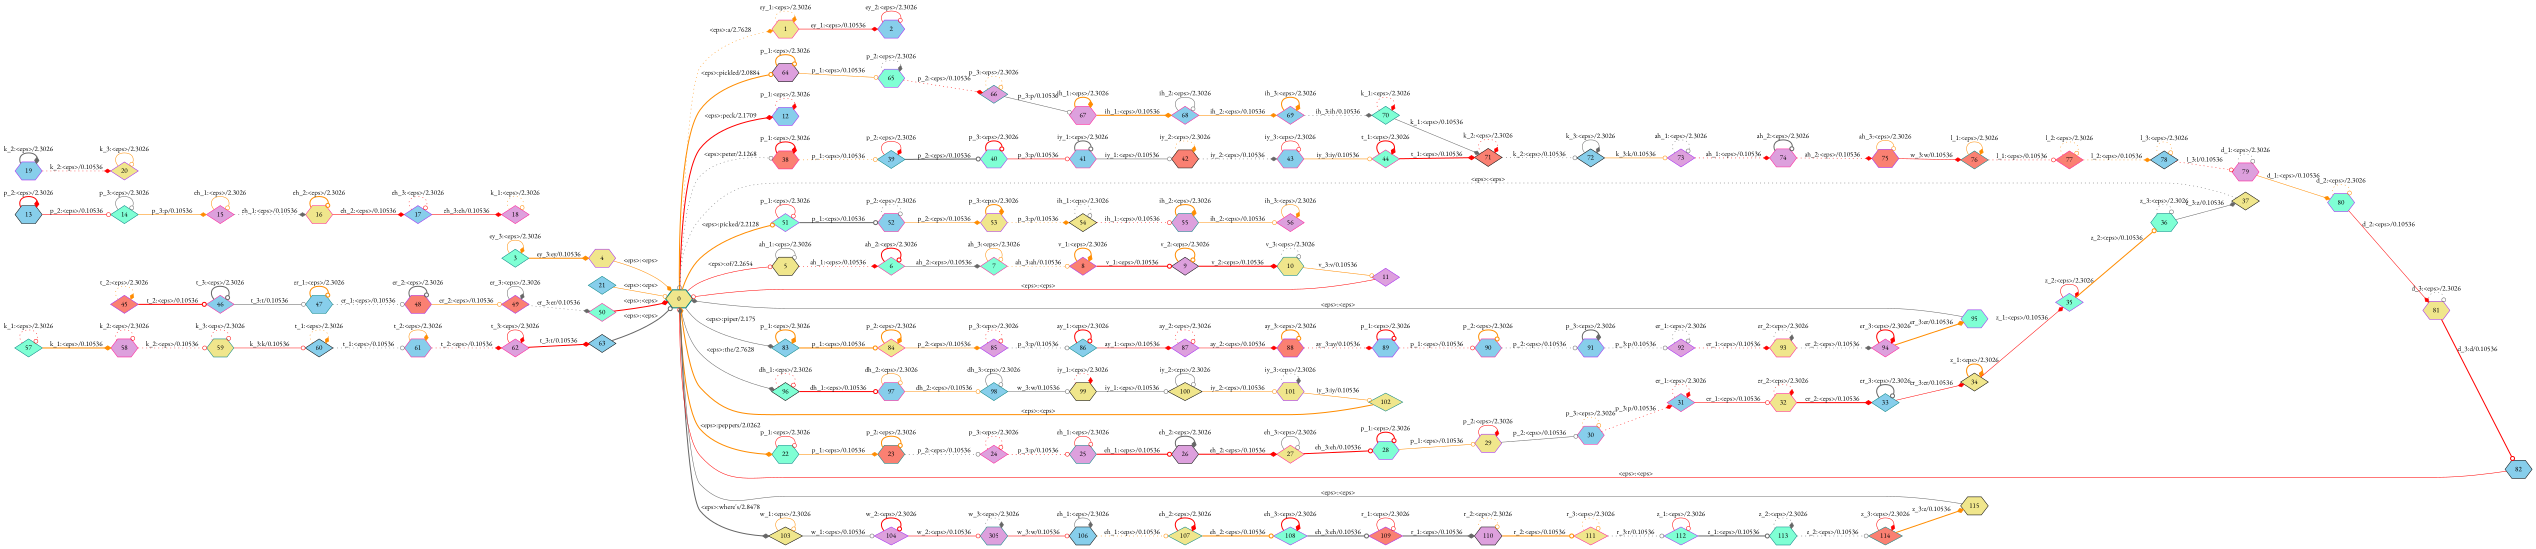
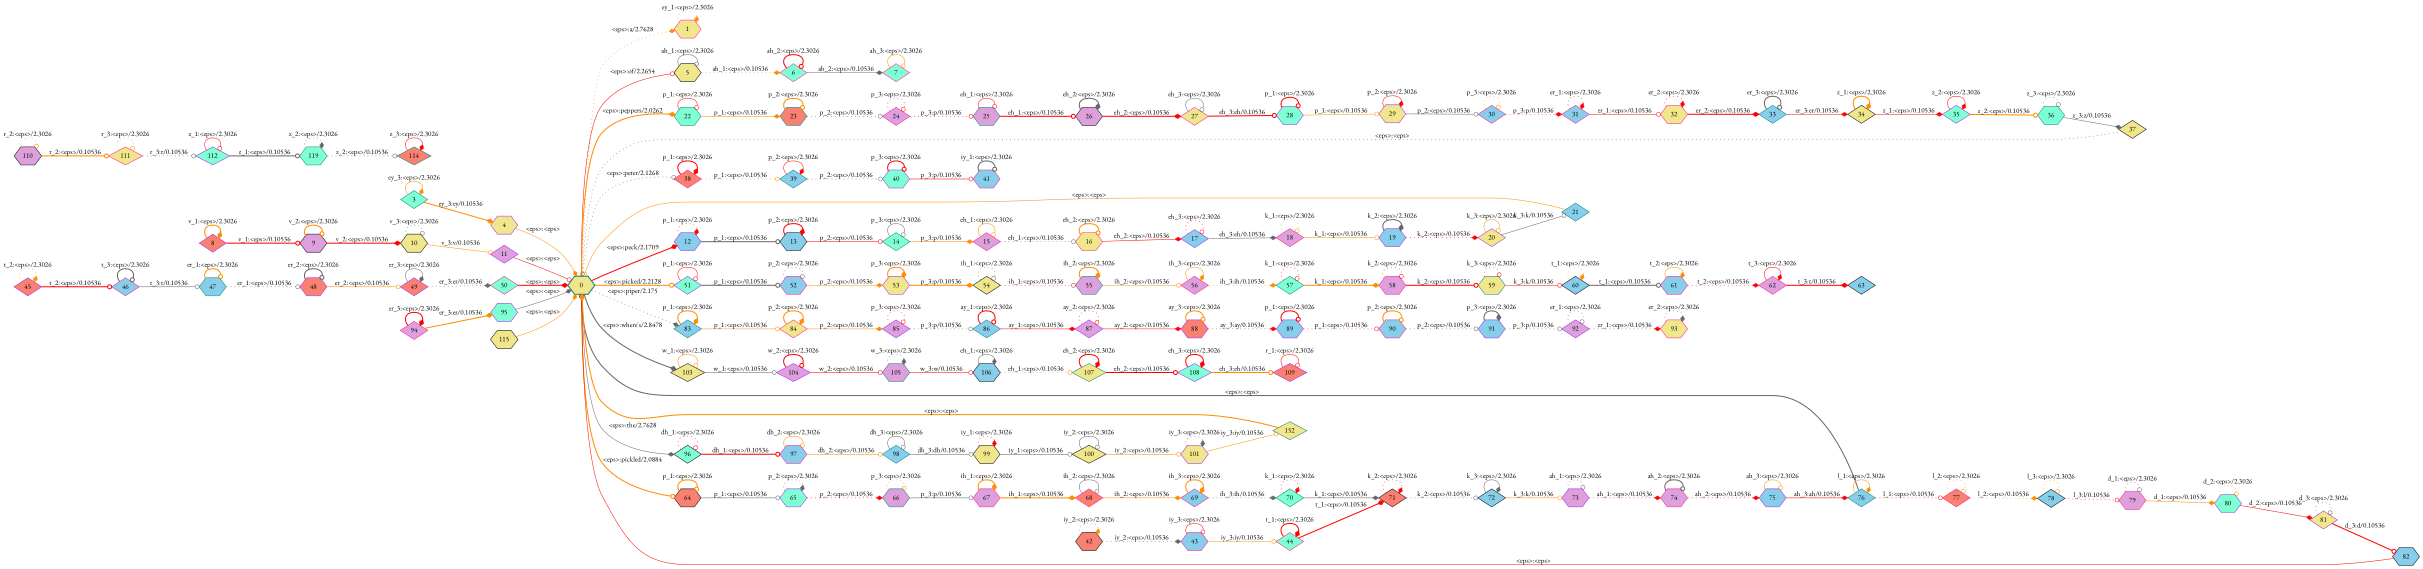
node "2": removed
node "64": fillcolor plum -> salmon
edge "64" -> "65": color darkorange -> gray40
node "66": shape diamond -> hexagon
node "68": fillcolor skyblue -> salmon
edge "75" -> "76": label "w_3:w/0.10536" -> "ah_3:ah/0.10536"
node "73": shape diamond -> hexagon
node "75": fillcolor salmon -> skyblue
edge "39" -> "40": style bold -> dotted
edge "41" -> "42": removed, label "iy_1:<eps>/0.10536"
node "38": shape hexagon -> diamond
node "76": fillcolor salmon -> skyblue
edge "15" -> "16": arrowhead diamond -> odot
edge "17" -> "18": color red -> gray40
edge "53" -> "54": style dotted -> bold
edge "20" -> "21": added, label "k_3:k/0.10536"
edge "18" -> "19": added, label "k_1:<eps>/0.10536"
edge "12" -> "13": added, label "p_1:<eps>/0.10536"
edge "5" -> "6": color red -> darkorange
edge "7" -> "8": removed, label "ah_3:ah/0.10536"
node "9": shape diamond -> hexagon
node "10": color teal -> black
edge "56" -> "57": added, label "ih_3:ih/0.10536"
node "81": shape hexagon -> diamond
edge "63" -> "0": now "76" -> "0"
edge "0" -> "83": style solid -> dotted
edge "58" -> "59": style dotted -> bold
edge "60" -> "61": style dotted -> bold
edge "83" -> "84": style bold -> solid
edge "93" -> "94": removed, label "er_2:<eps>/0.10536"
edge "98" -> "99": label "w_3:w/0.10536" -> "dh_3:dh/0.10536"
node "102": label "102" -> "152"
node "30": shape hexagon -> diamond
edge "115" -> "0": color gray40 -> darkorange
edge "114" -> "115": removed, label "z_3:z/0.10536"
node "305": label "305" -> "105"
edge "107" -> "108": color darkorange -> red
edge "108" -> "109": color gray40 -> darkorange
edge "109" -> "110": removed, label "r_1:<eps>/0.10536"
node "113": label "113" -> "119"
